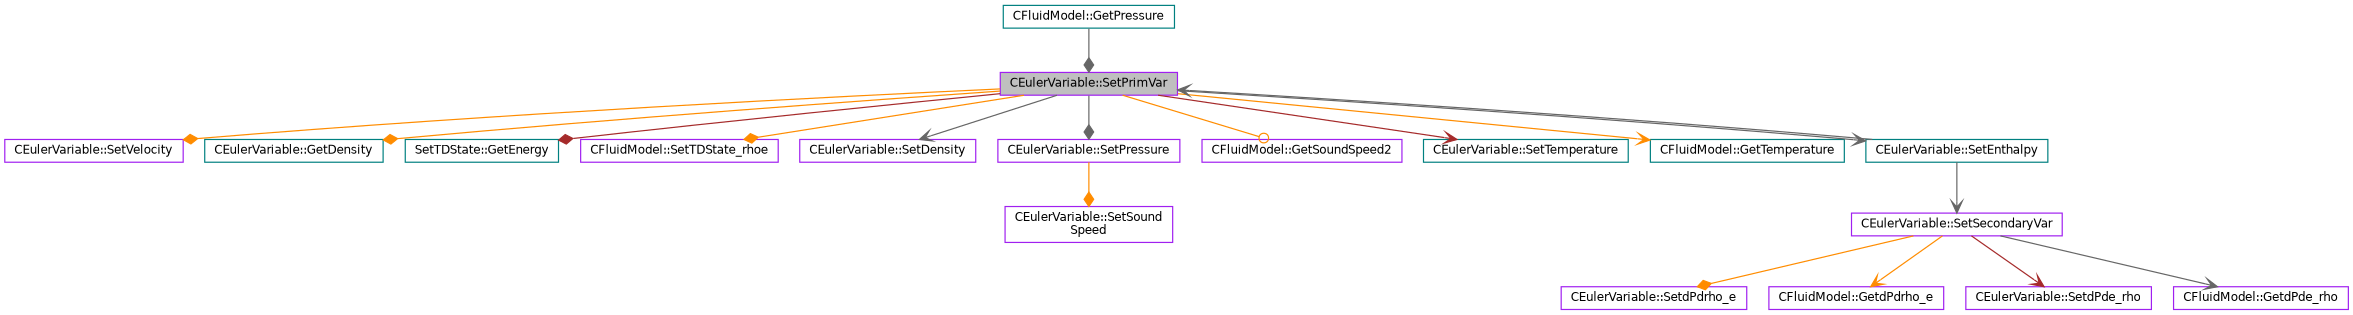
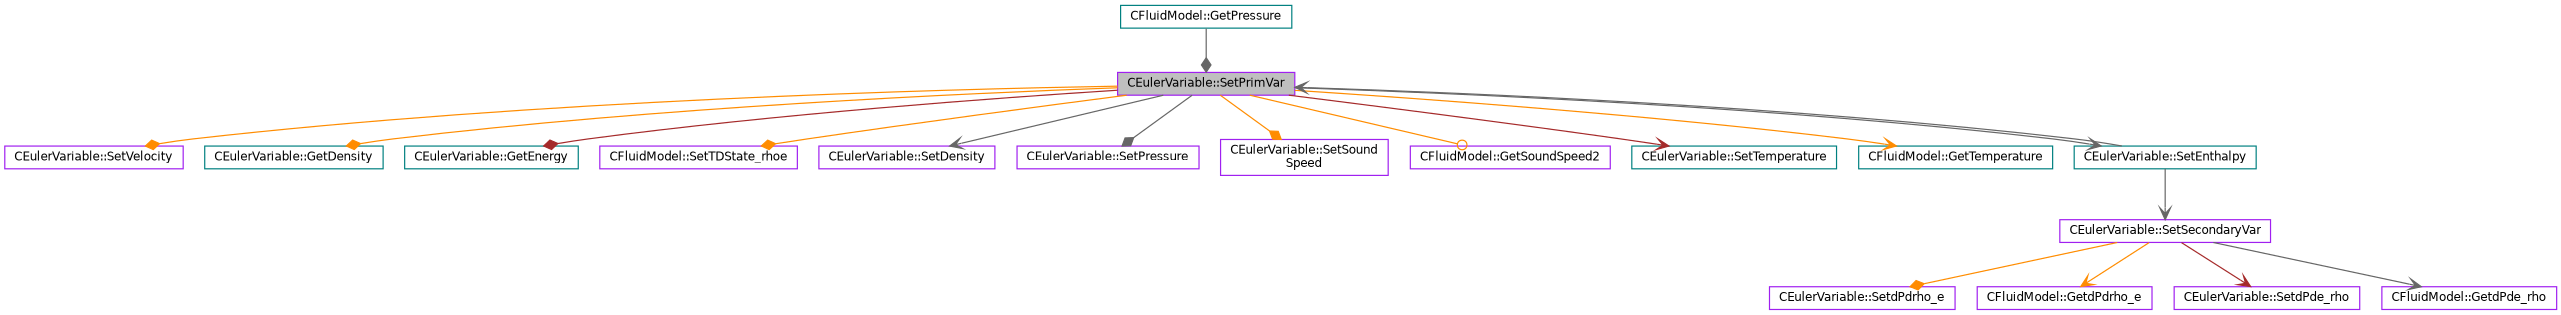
node "SetTDState::GetEnergy": label "SetTDState::GetEnergy" -> "CEulerVariable::GetEnergy"
edge "CEulerVariable::SetPressure" -> "CEulerVariable::SetSound Speed": now "CEulerVariable::SetPrimVar" -> "CEulerVariable::SetSound Speed"
